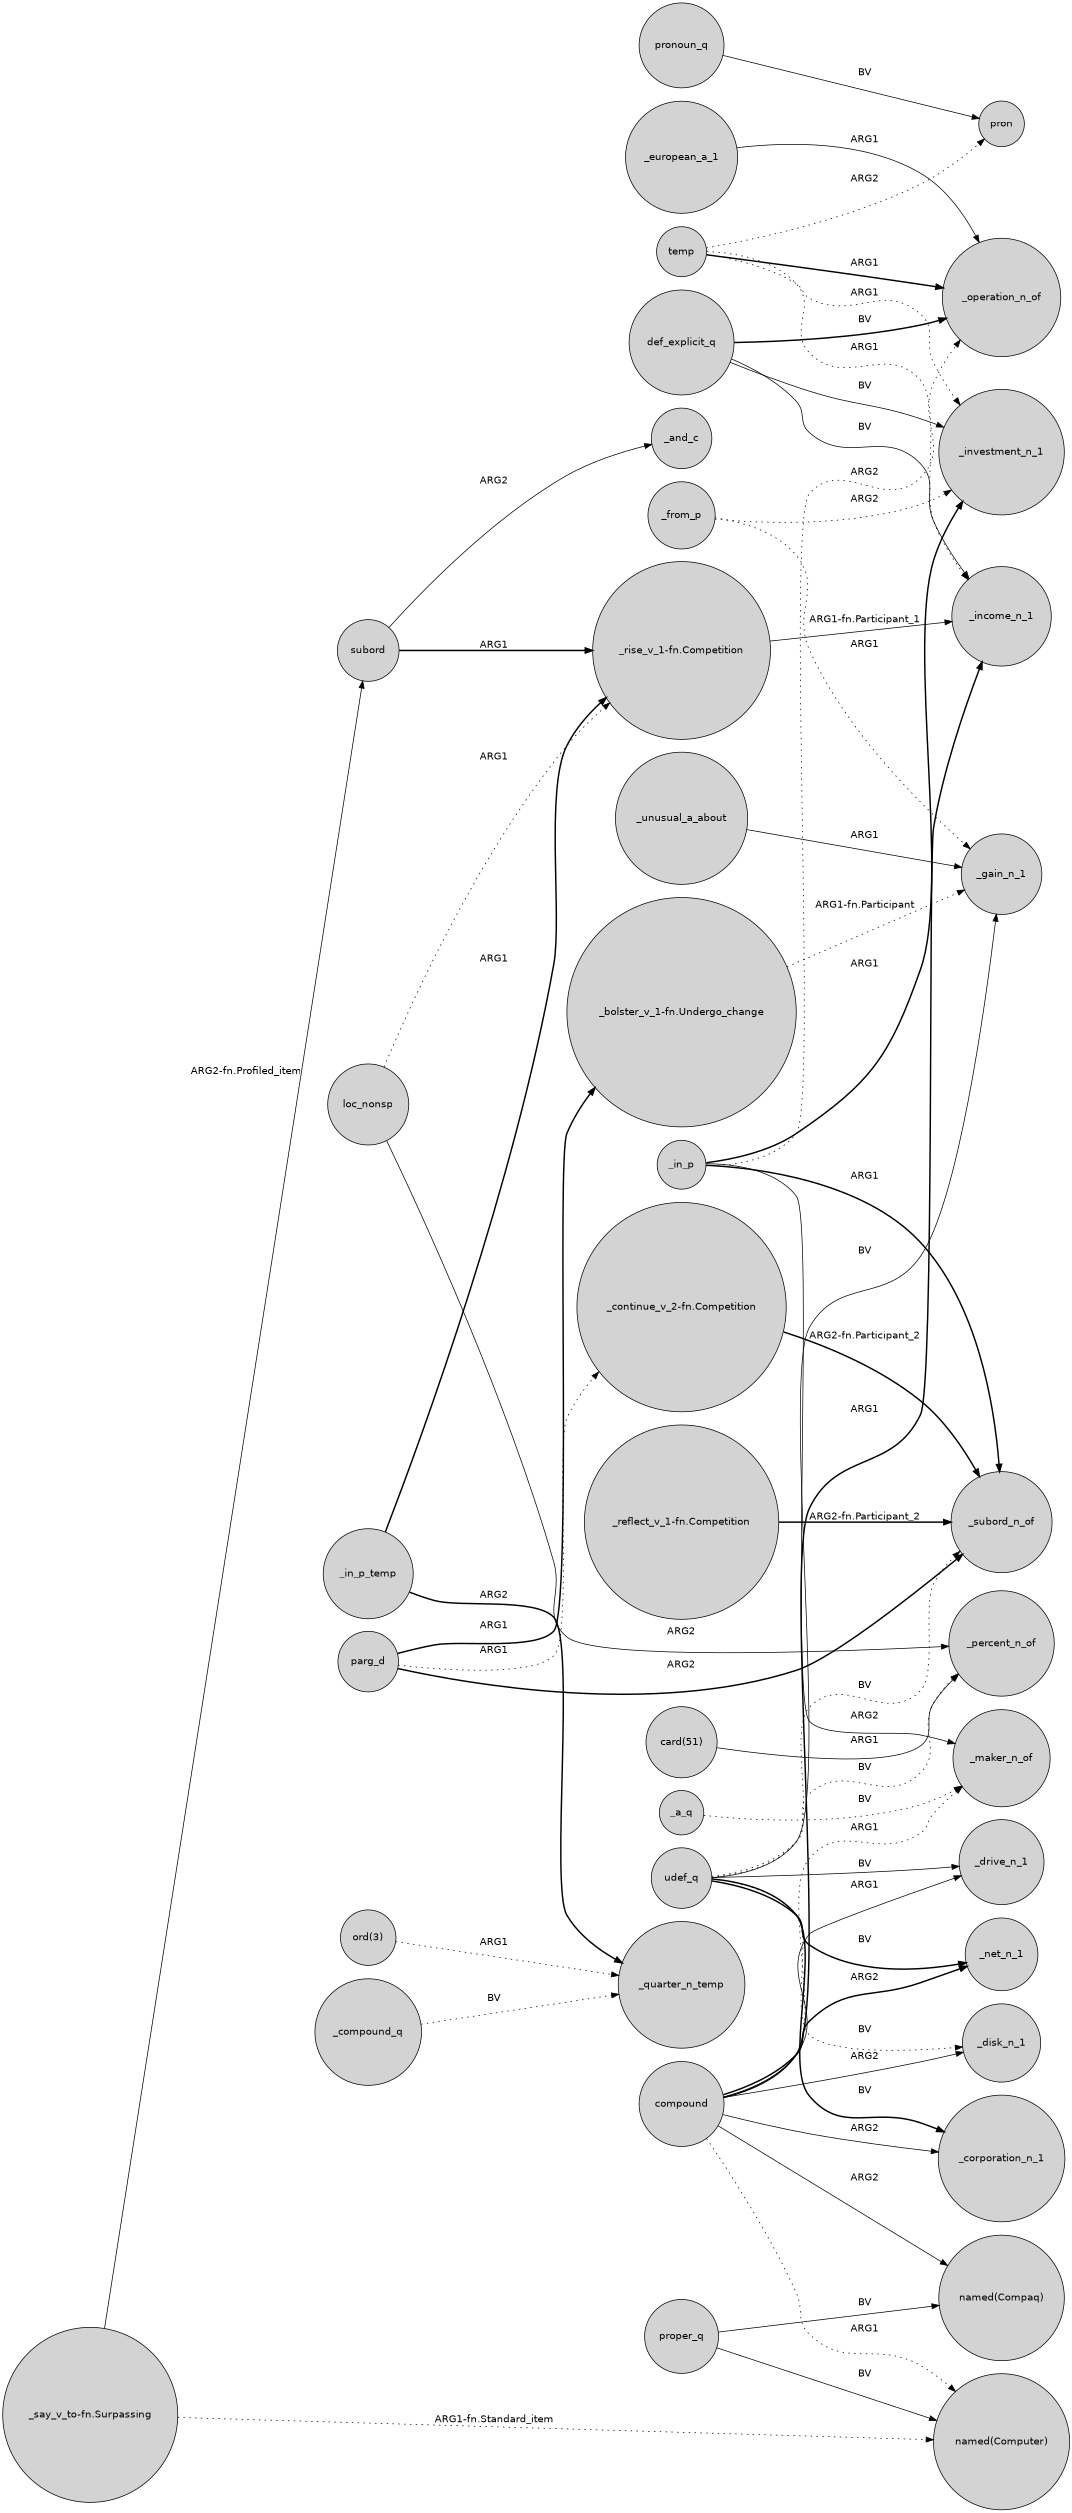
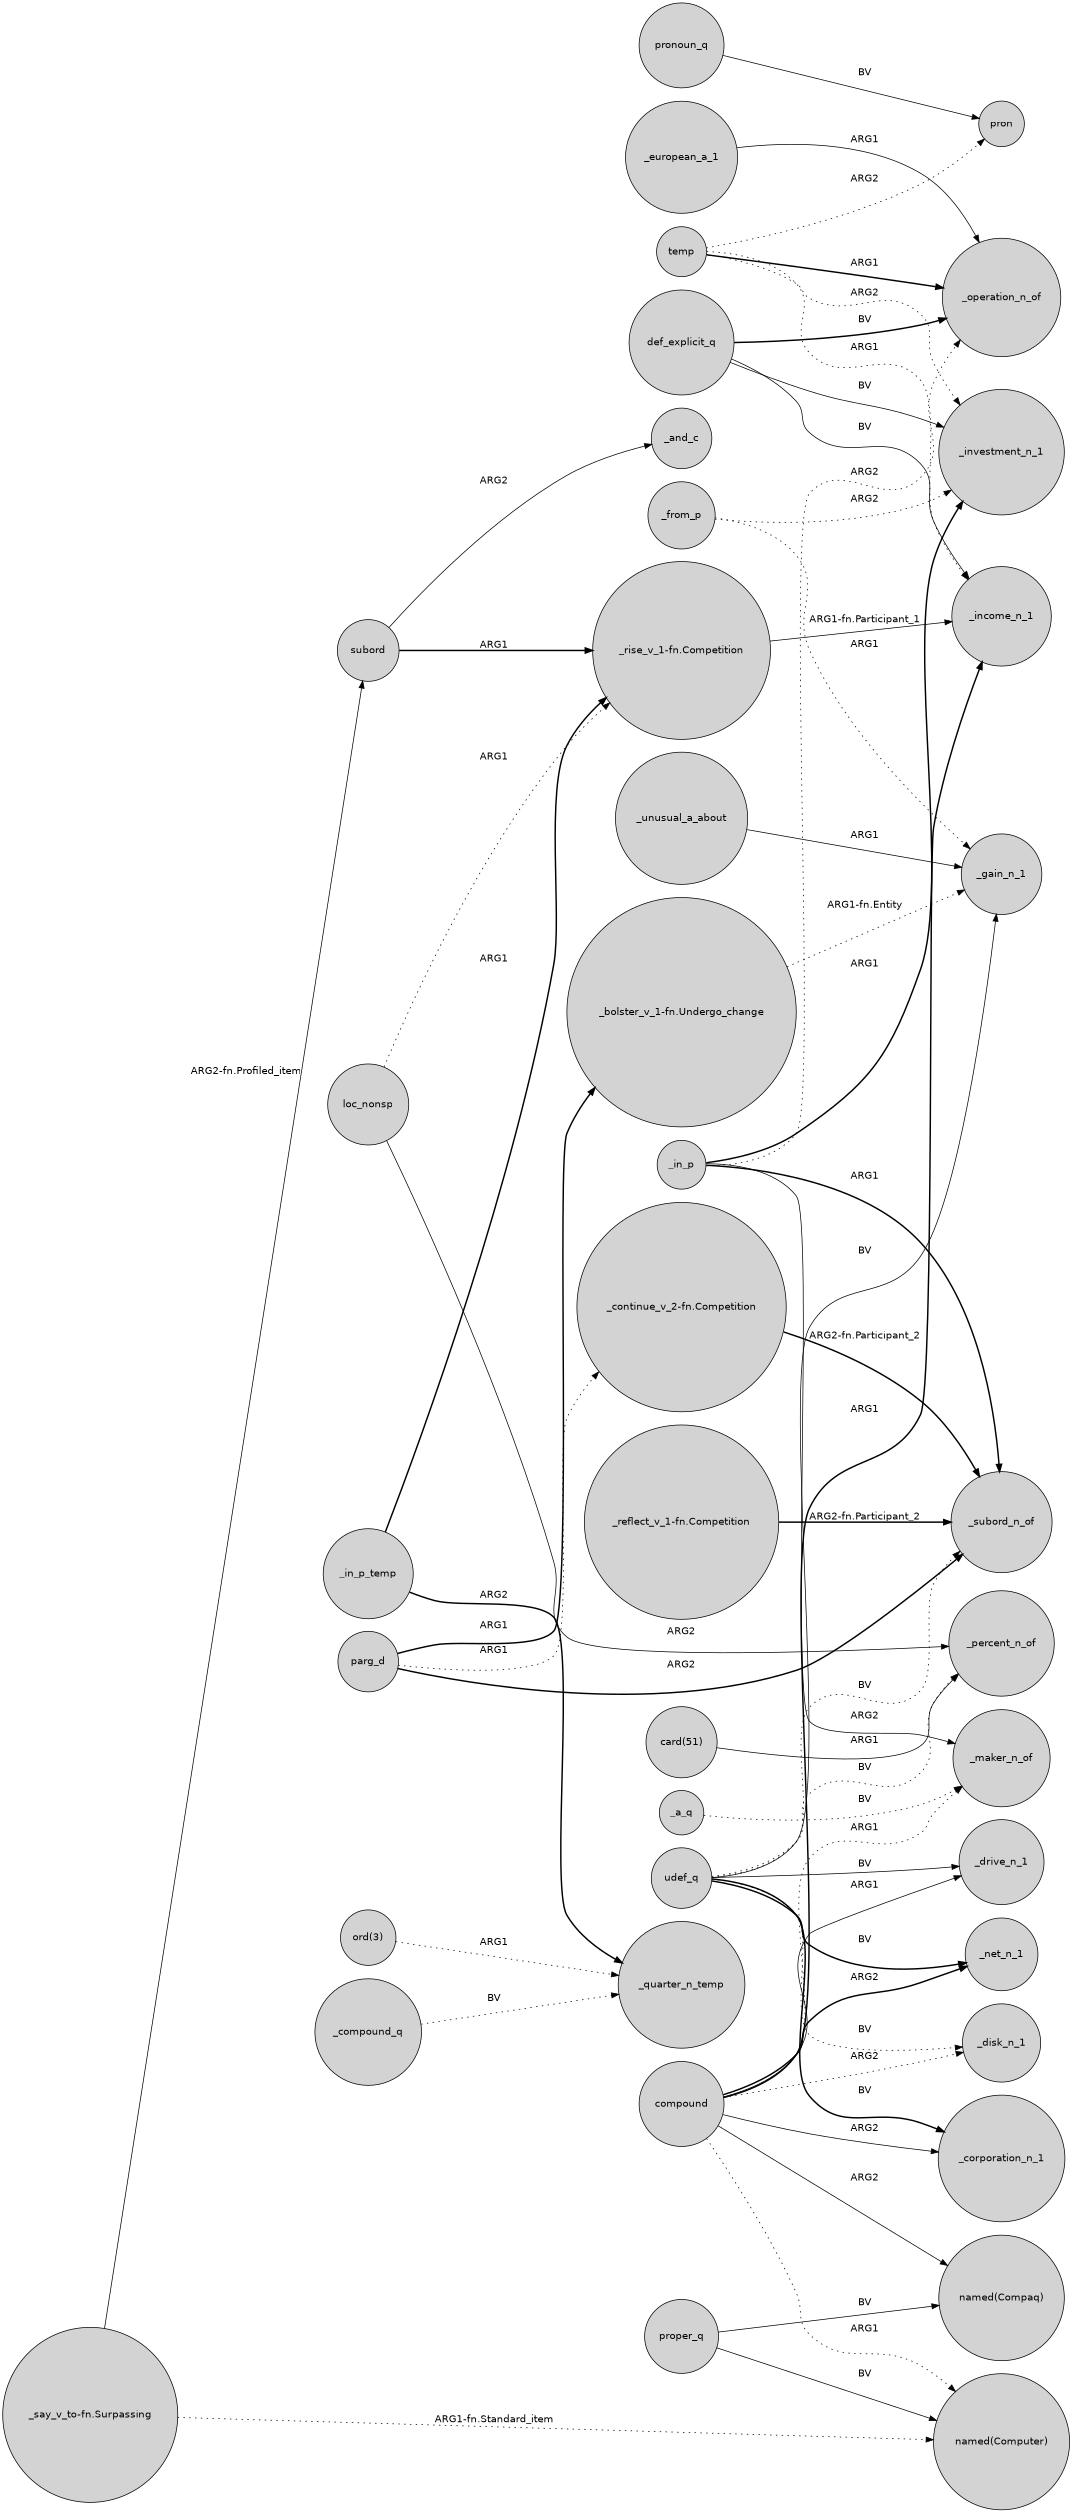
edge "temp" -> "_investment_n_1": label "ARG1" -> "ARG2"
edge "_bolster_v_1-fn.Undergo_change" -> "_gain_n_1": label "ARG1-fn.Participant" -> "ARG1-fn.Entity"
edge "compound" -> "_disk_n_1": style solid -> dotted
